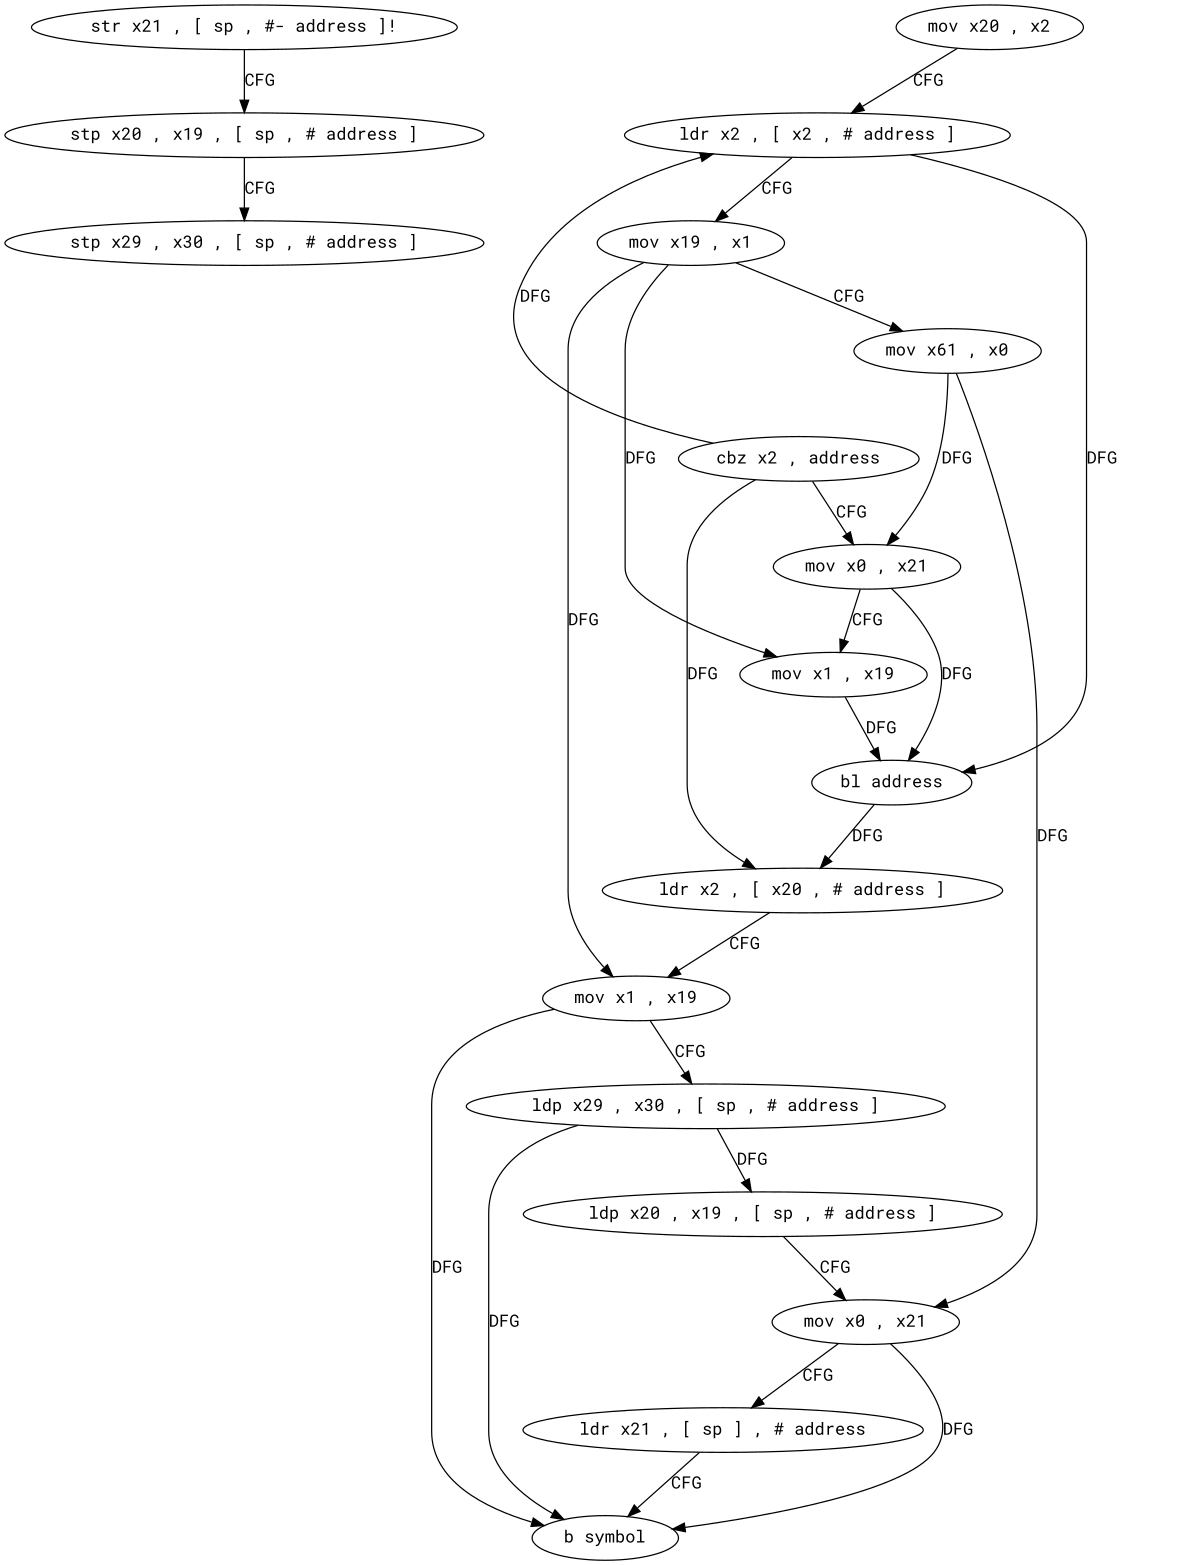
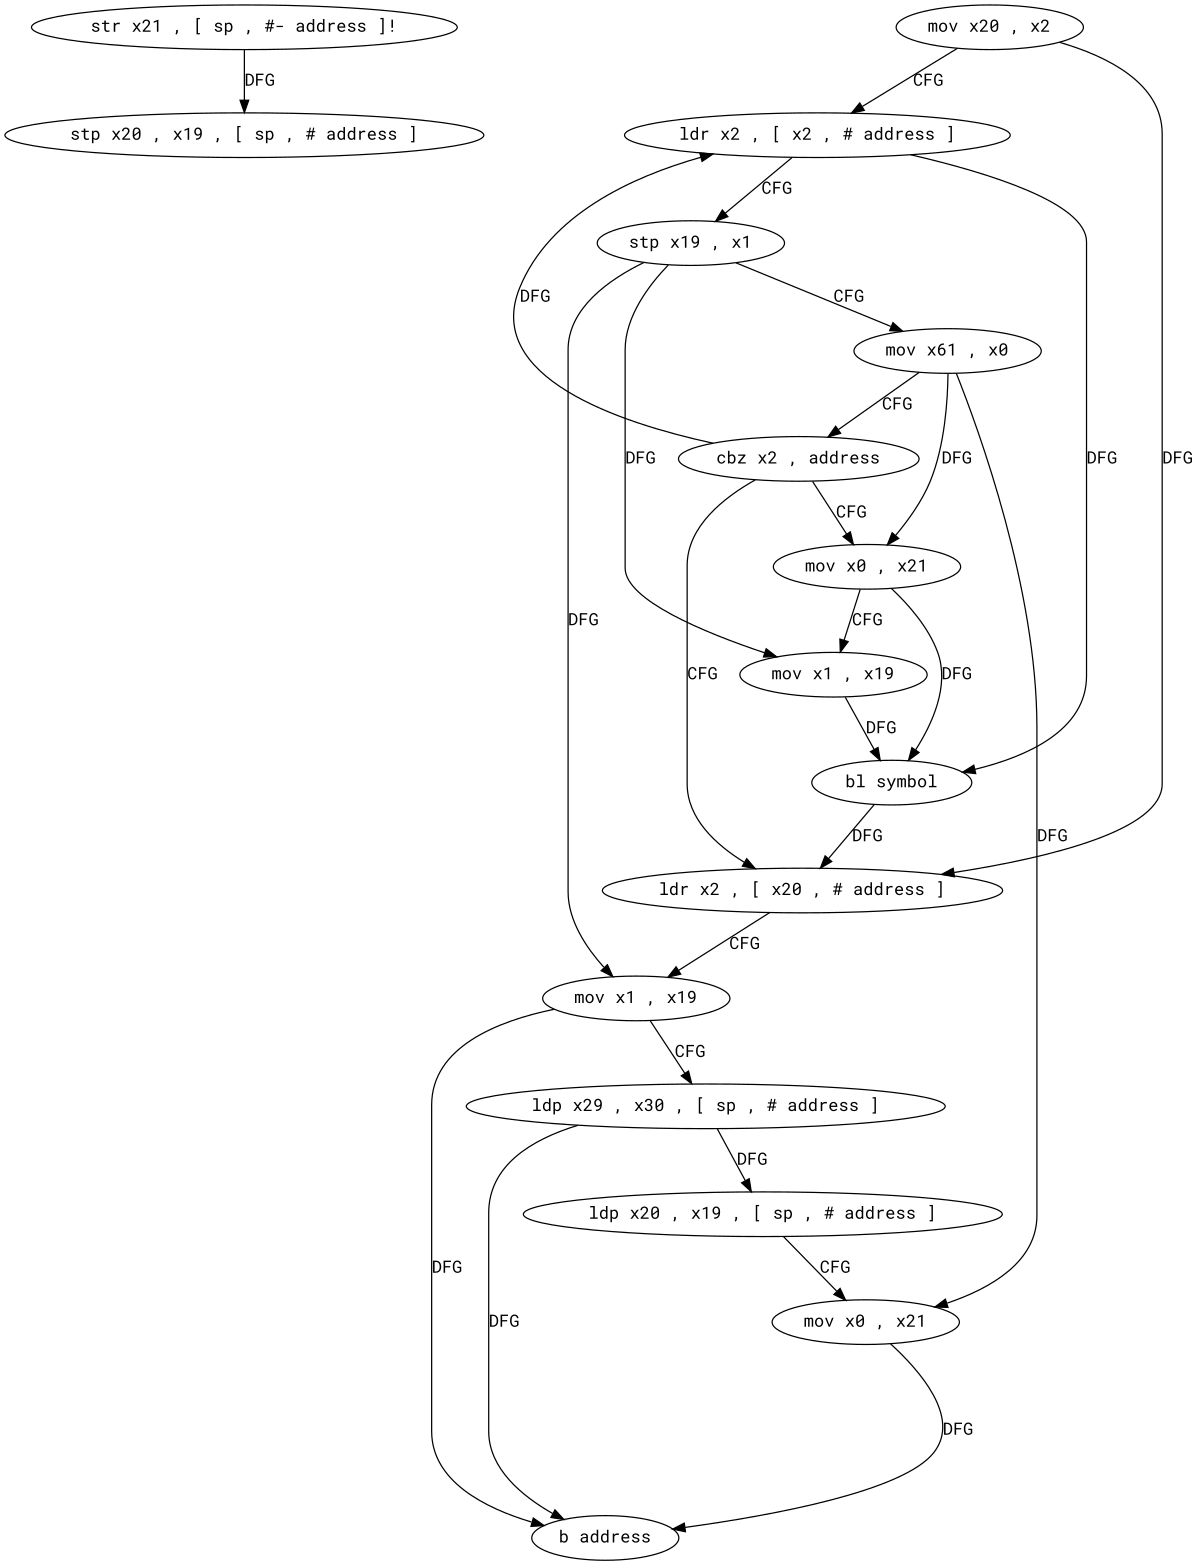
edge "str x21 , [ sp , #- address ]!" -> "stp x20 , x19 , [ sp , # address ]": label "CFG" -> "DFG"
node "stp x29 , x30 , [ sp , # address ]": removed
node "mov x19 , x1": label "mov x19 , x1" -> "stp x19 , x1"
edge "mov x61 , x0" -> "cbz x2 , address": added, label "CFG"
edge "mov x20 , x2" -> "ldr x2 , [ x20 , # address ]": added, label "DFG"
edge "cbz x2 , address" -> "ldr x2 , [ x20 , # address ]": label "DFG" -> "CFG"
node "bl address": label "bl address" -> "bl symbol"
node "ldr x21 , [ sp ] , # address": removed
node "b symbol": label "b symbol" -> "b address"
